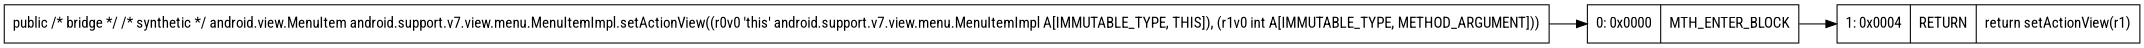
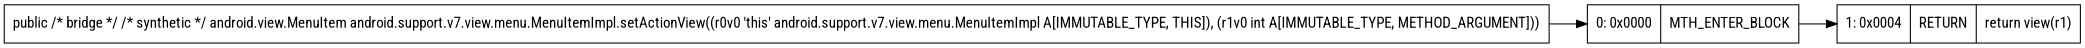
node "1: 0x0004": text "return setActionView(r1)" -> "return view(r1)"
